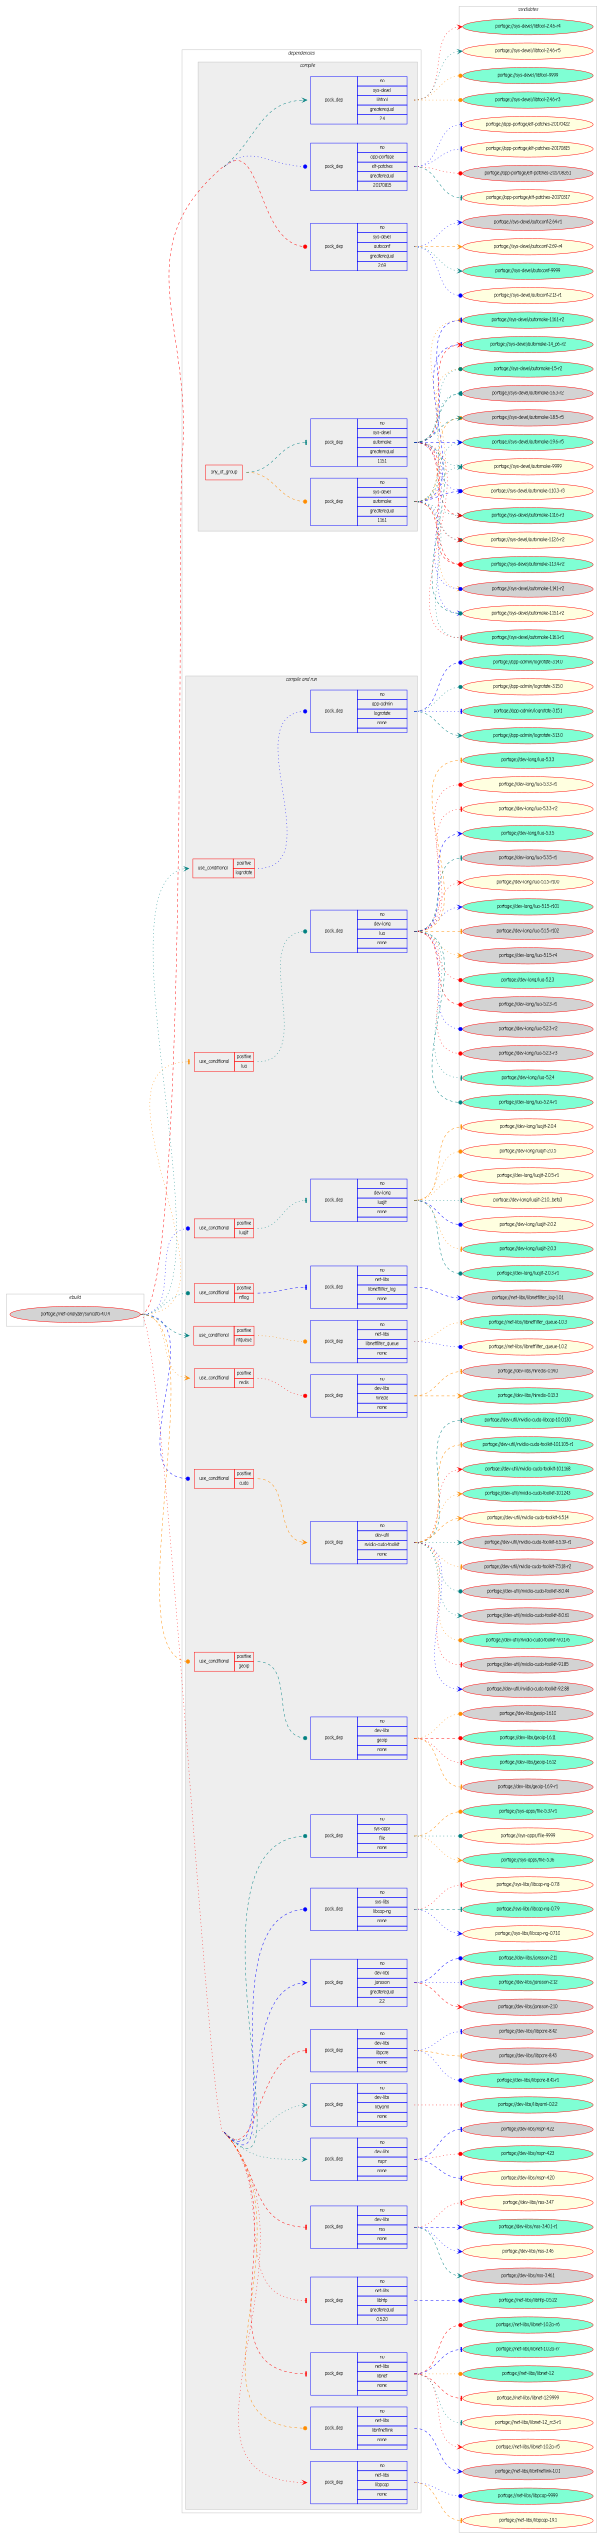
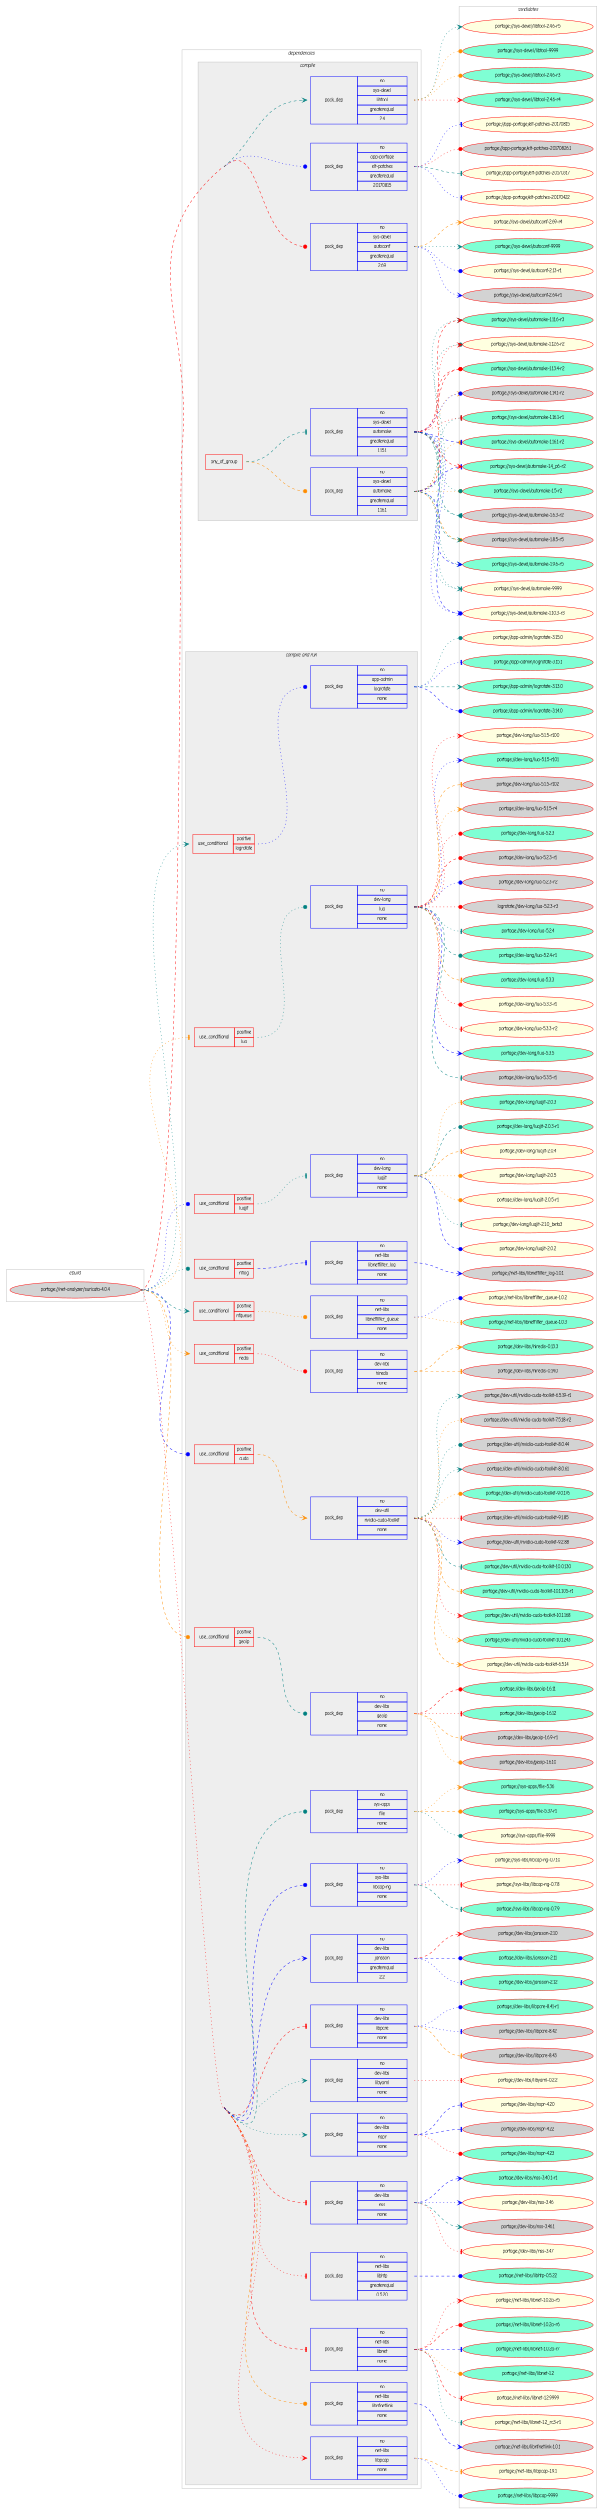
node "portage://sys-devel/automake-1.15.1-r2": removed
node "portage://dev-lang/lua-5.2.3-r3": label "portage://dev-lang/lua-5.2.3-r3" -> "logrotate://dev-lang/lua-5.2.3-r3"
node "portage://dev-util/nvidia-cuda-libcap-10.0.130": label "portage://dev-util/nvidia-cuda-libcap-10.0.130" -> "portage://dev-util/nvidia-cuda-toolkit-10.0.130"
node "portage://dev-libs/libyaml-0.2.2": fillcolor aquamarine -> lightyellow
